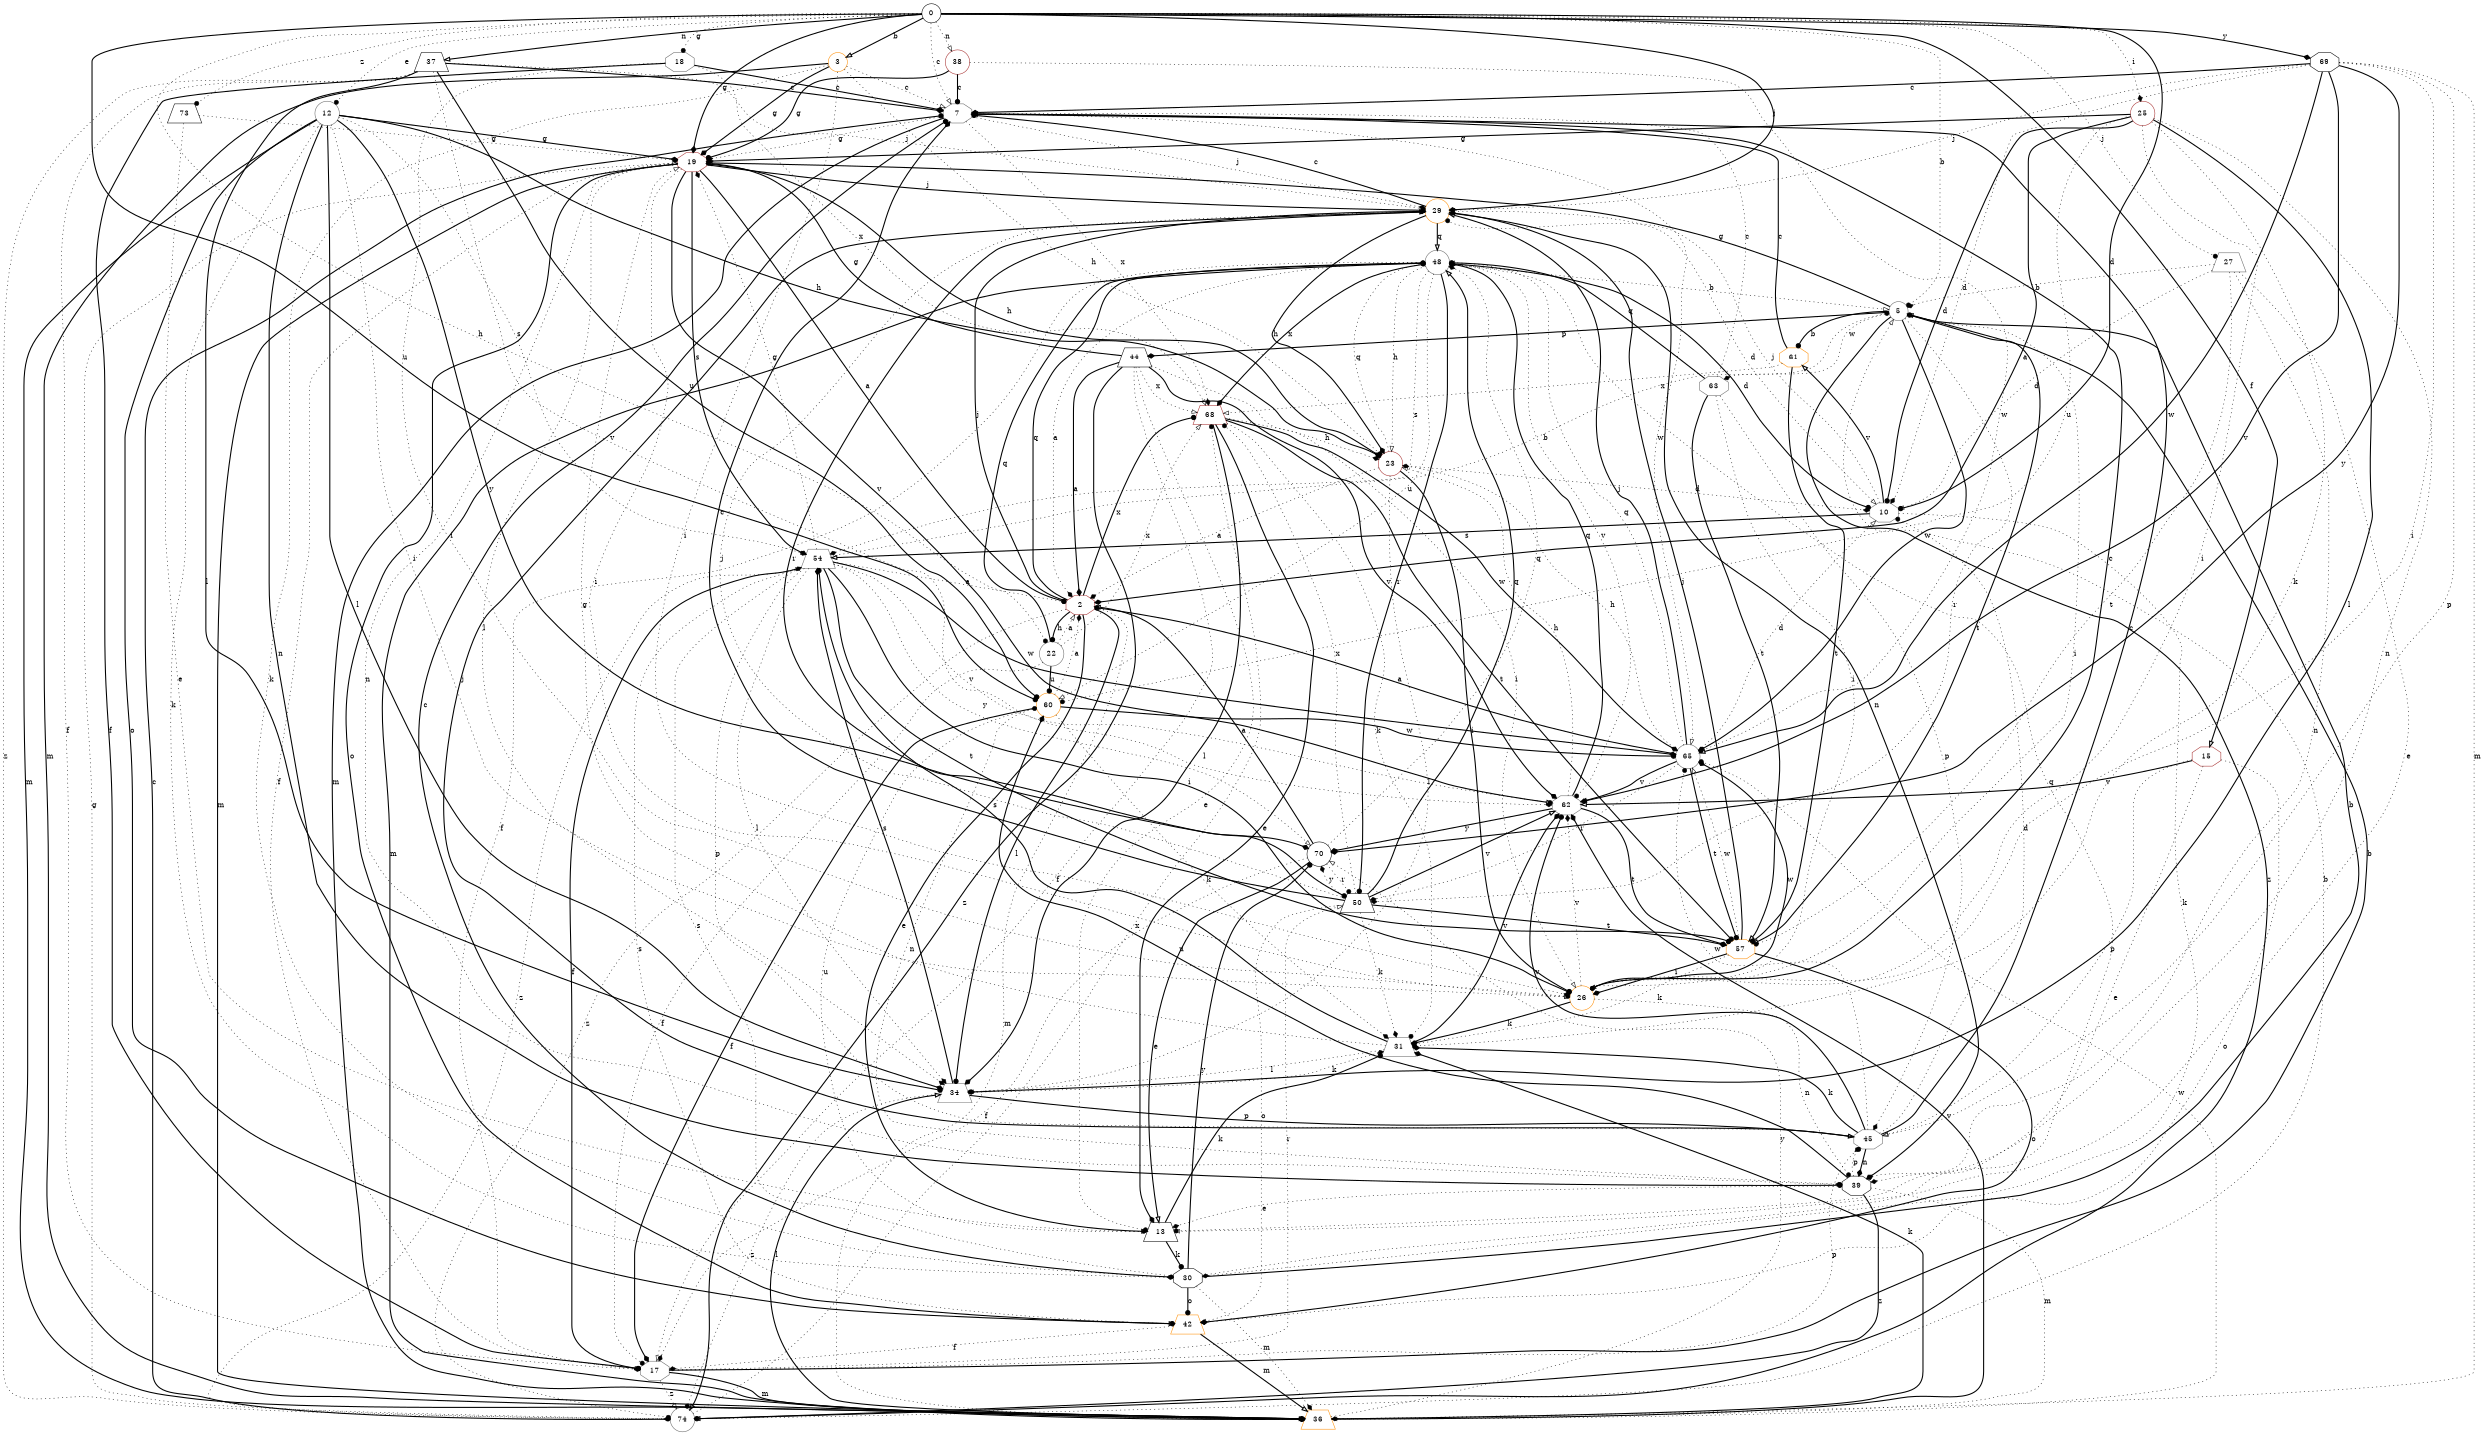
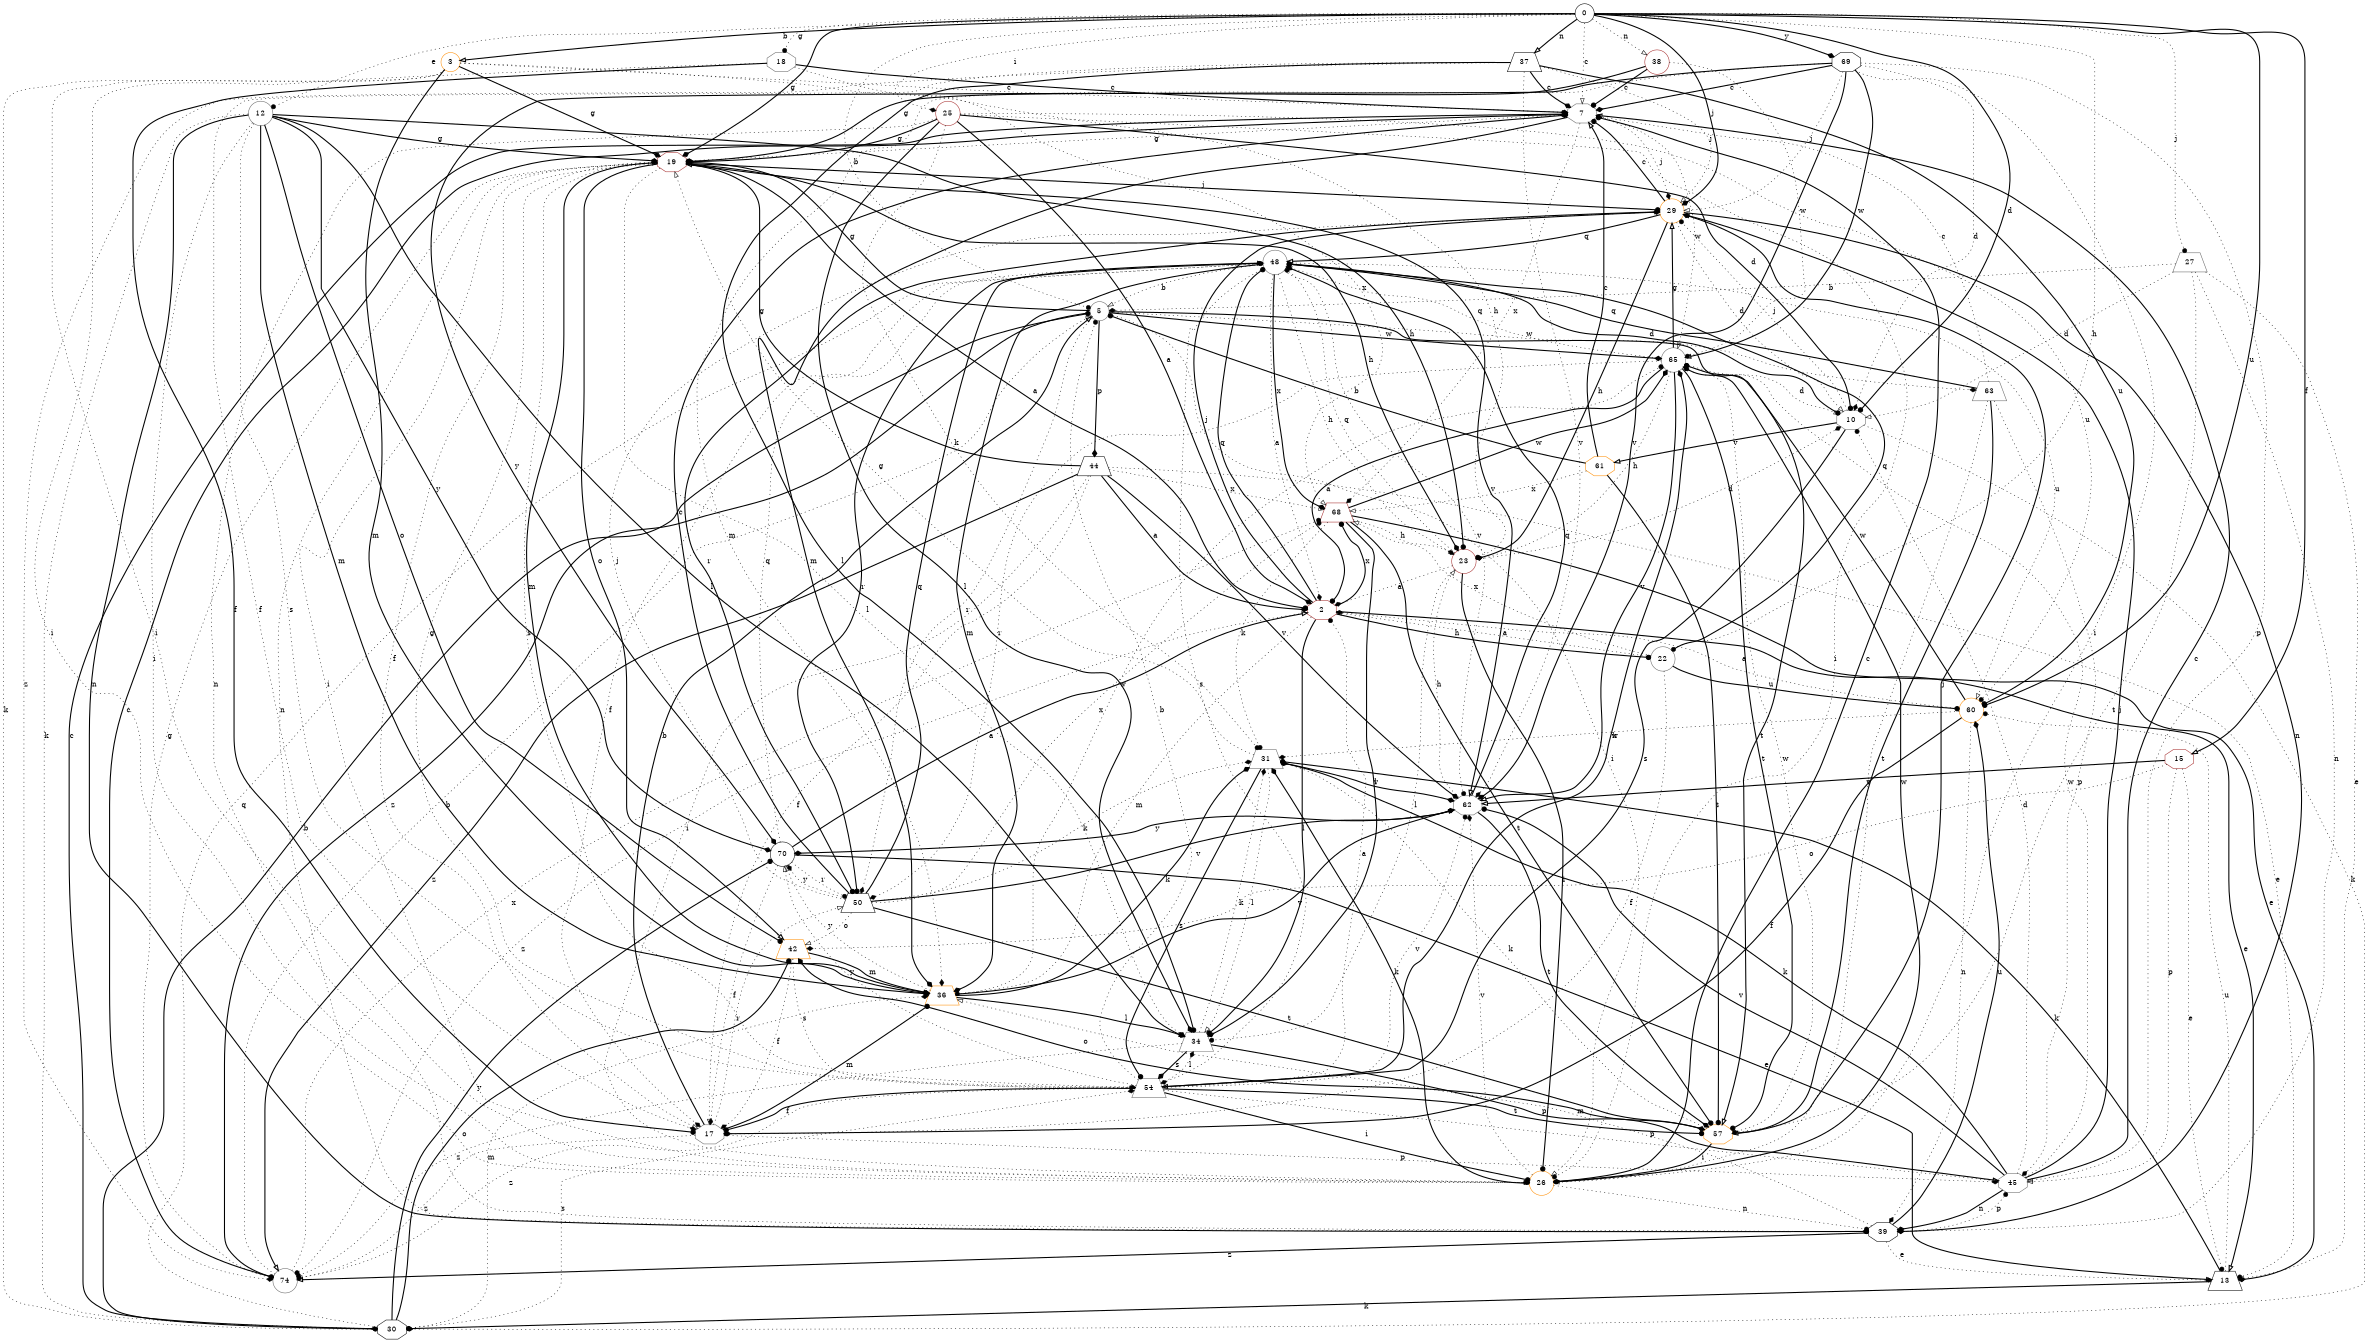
node "73": removed
edge "5" -> "61": reversed
edge "19" -> "54": style bold -> dotted
node "63": shape octagon -> trapezium
edge "65" -> "29": label "j" -> "g"
edge "12" -> "36": arrowhead onormal -> dot
